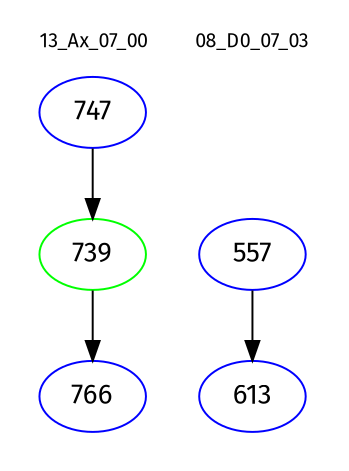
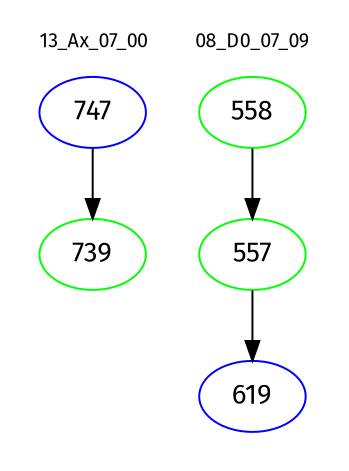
cluster "08_D0_07_03": label "08_D0_07_03" -> "08_D0_07_09"
node "558": added
node "557": color blue -> green
node "766": removed
node "613": label "613" -> "619"
